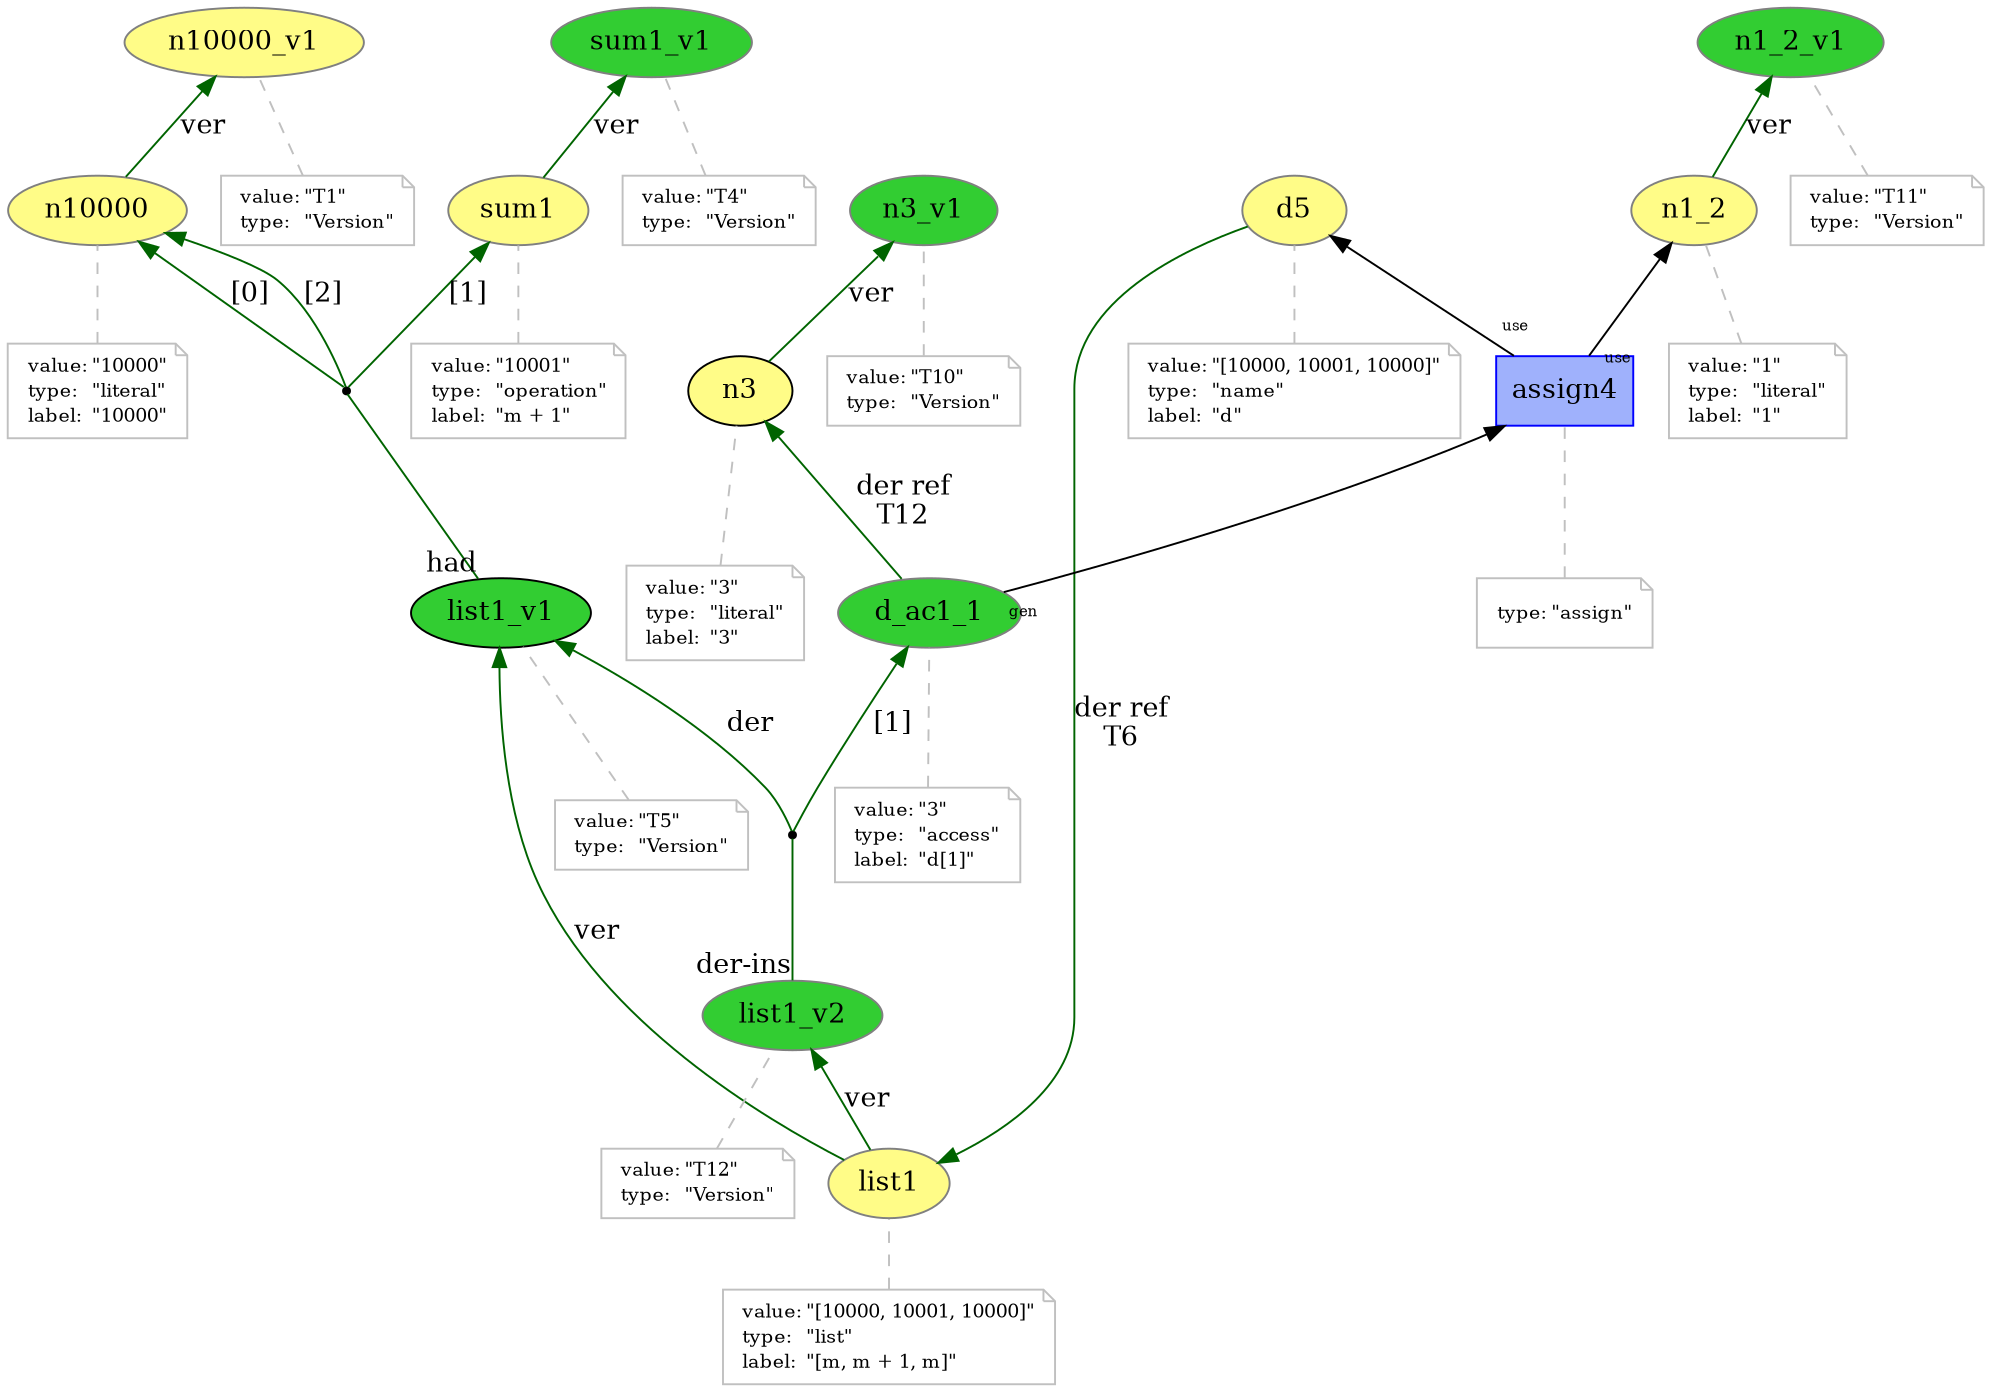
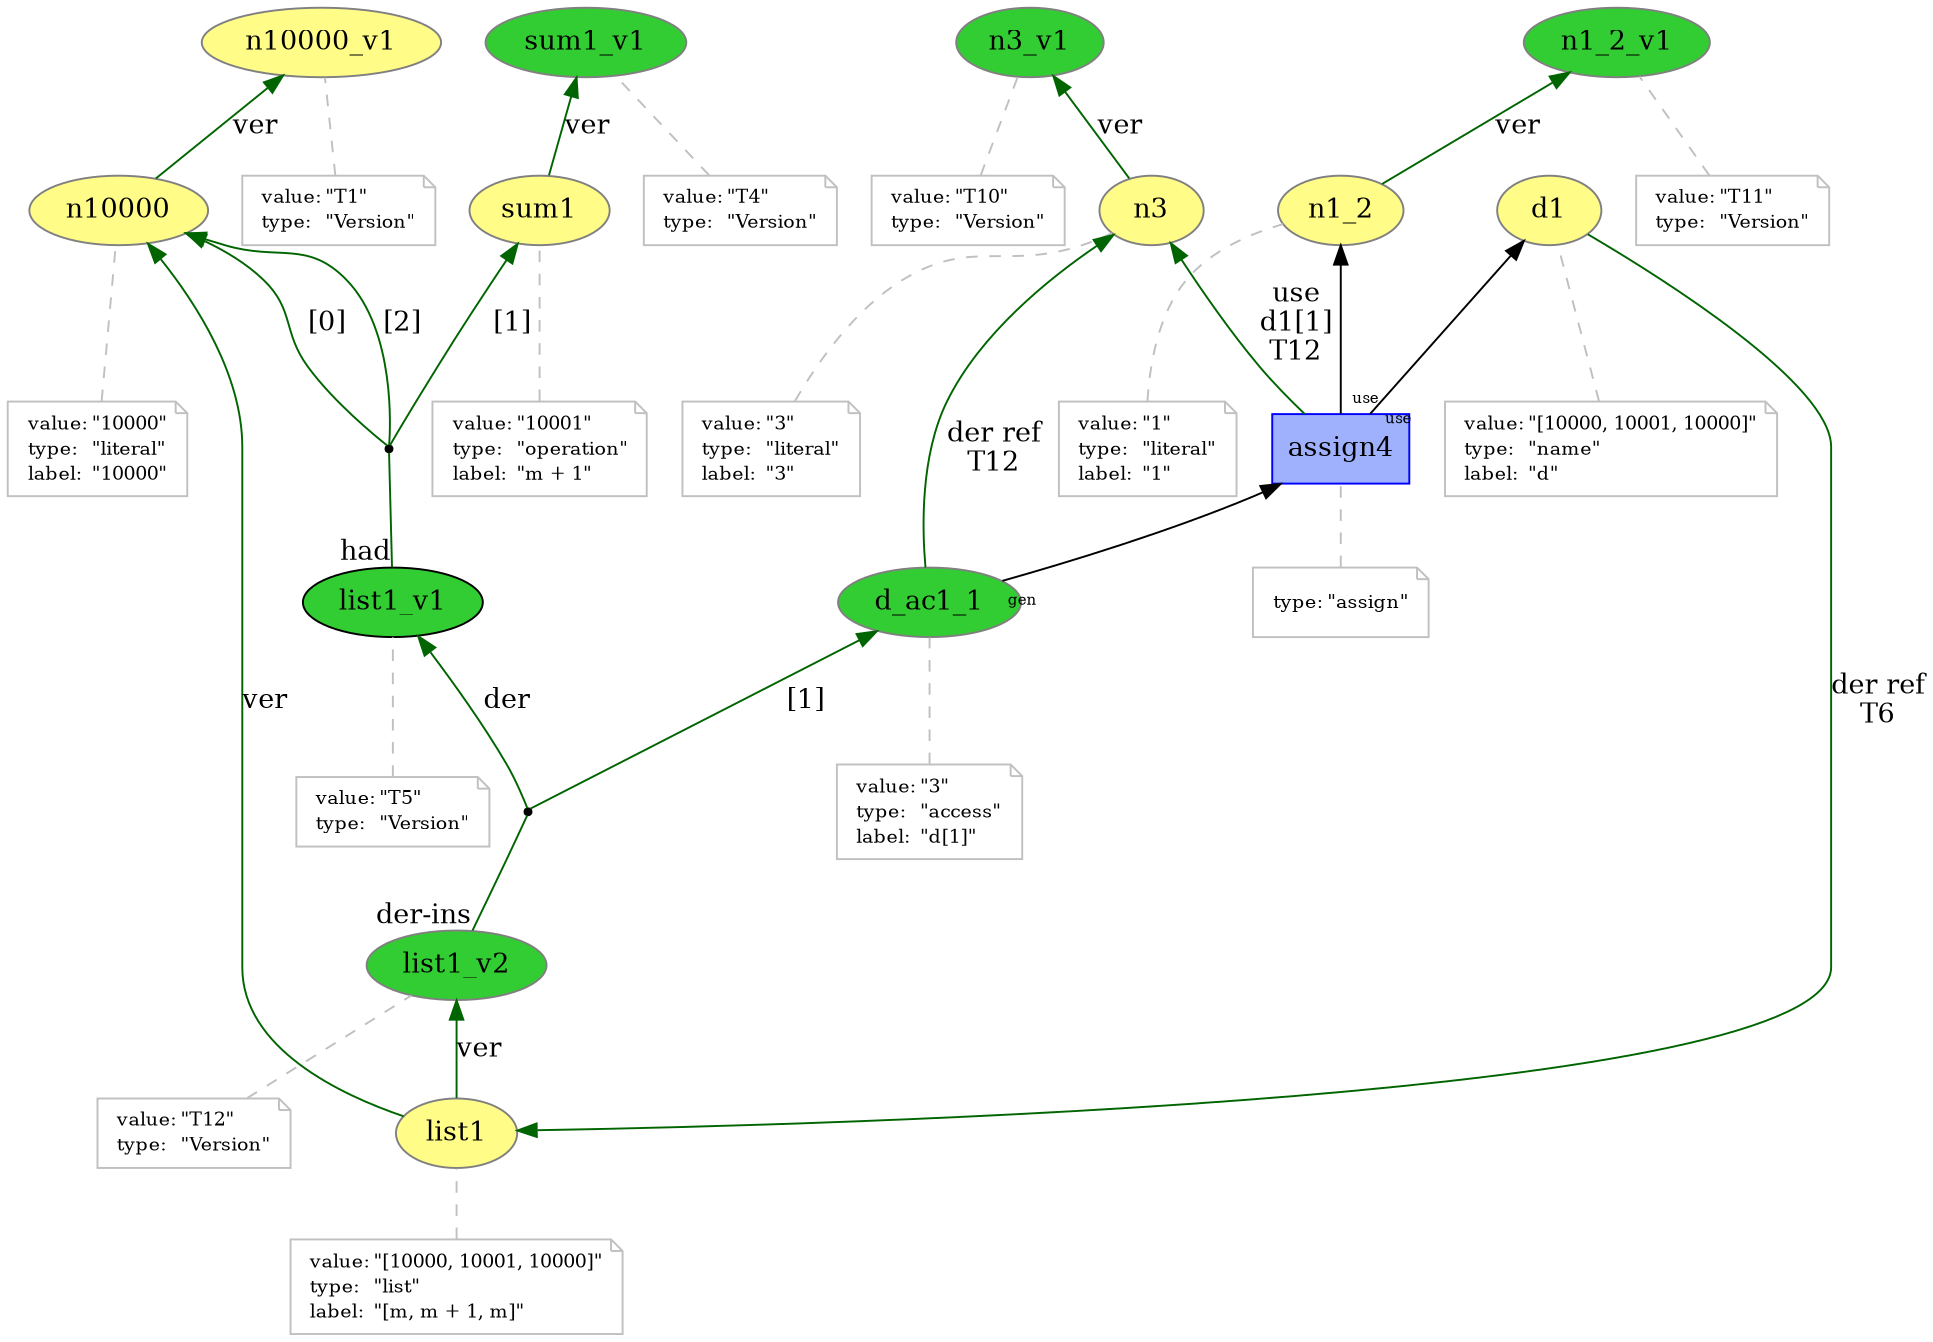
node "d5": label "d5" -> "d1"
edge "assign4" -> "n3": added, label "use d1[1] T12"
node "n3": color black -> #808080
edge "list1" -> "list1_v1": now "list1" -> "n10000"
